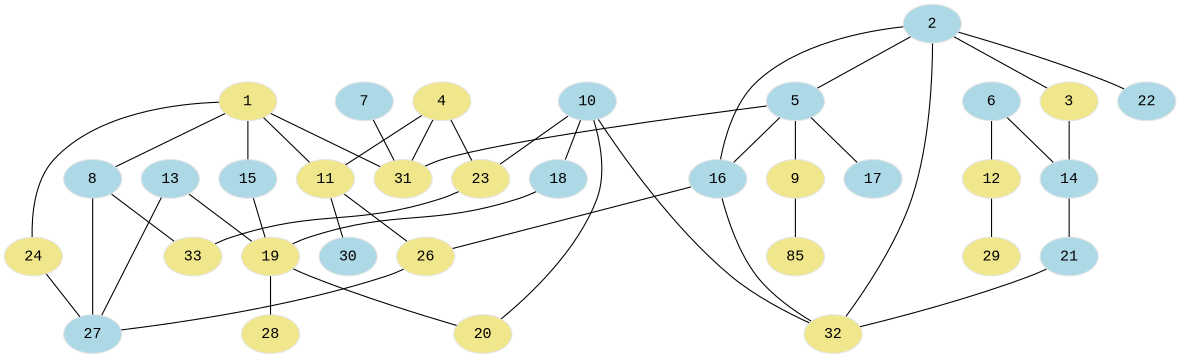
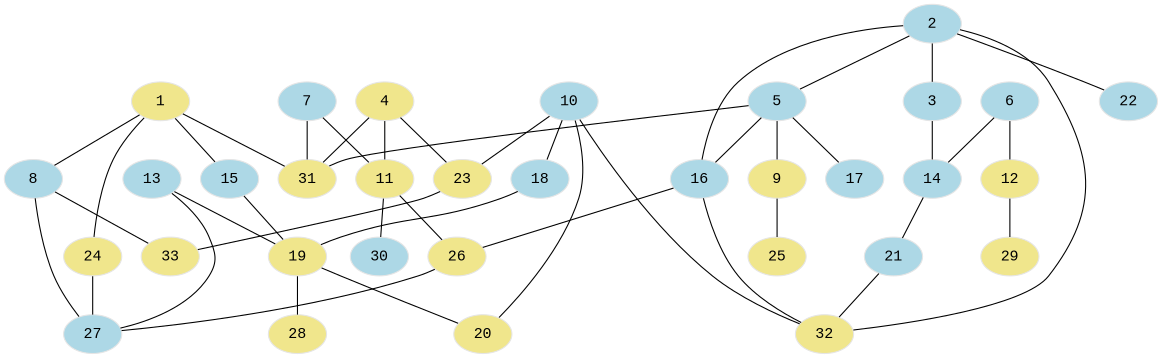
node "3": fillcolor khaki -> lightblue
edge "1" -- "11": now "7" -- "11"
node "85": label "85" -> "25"
